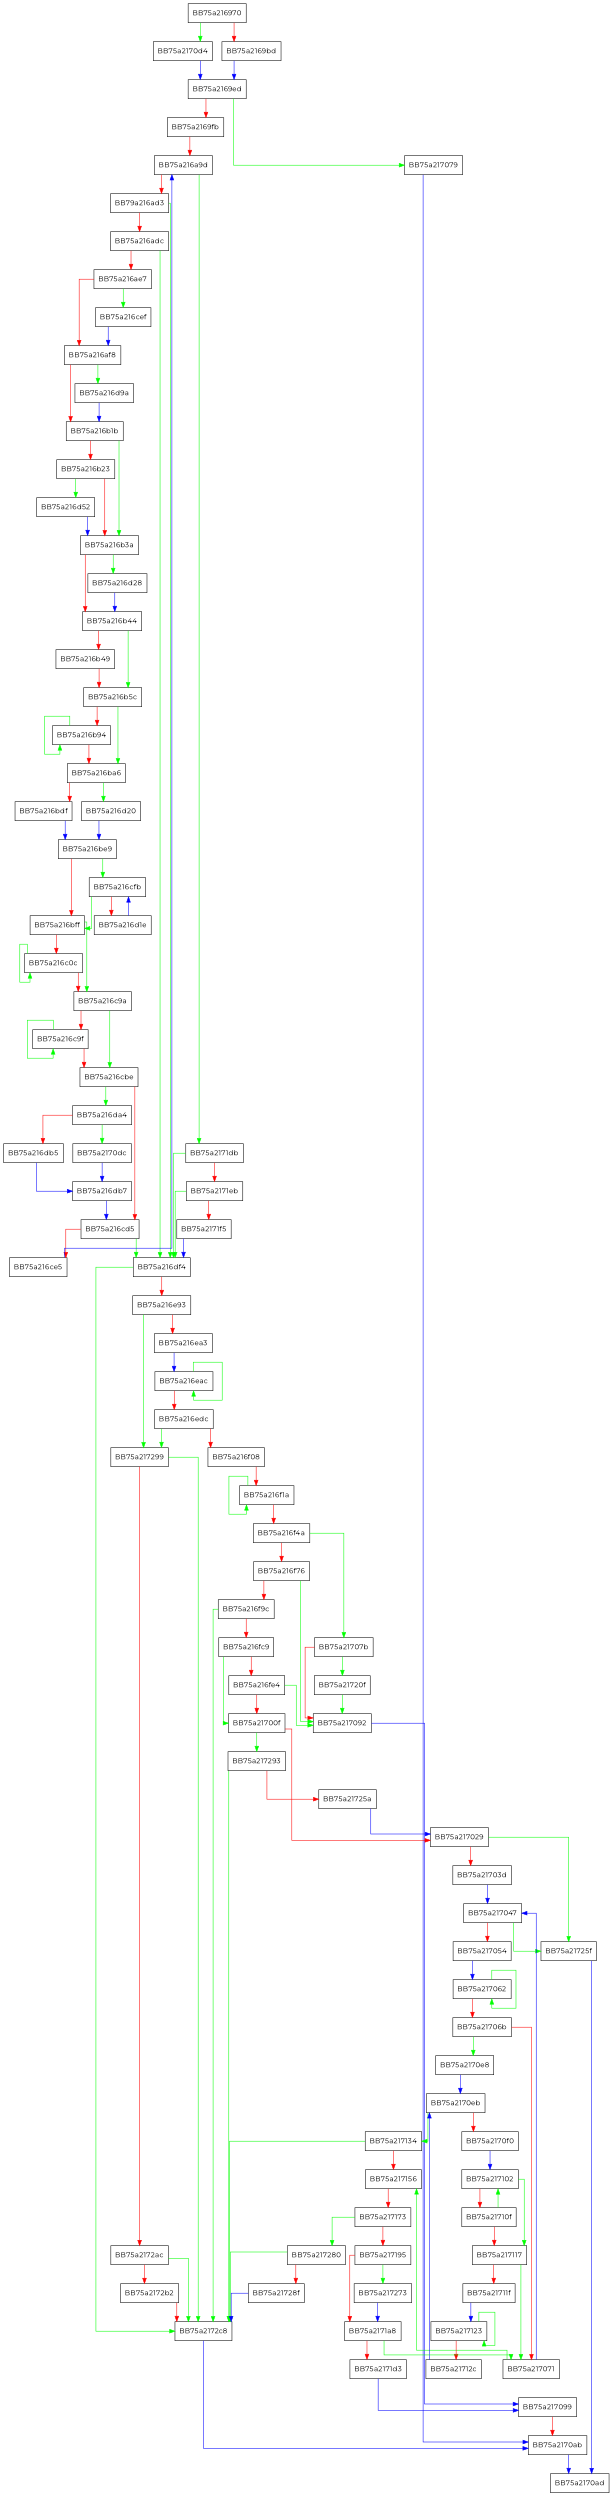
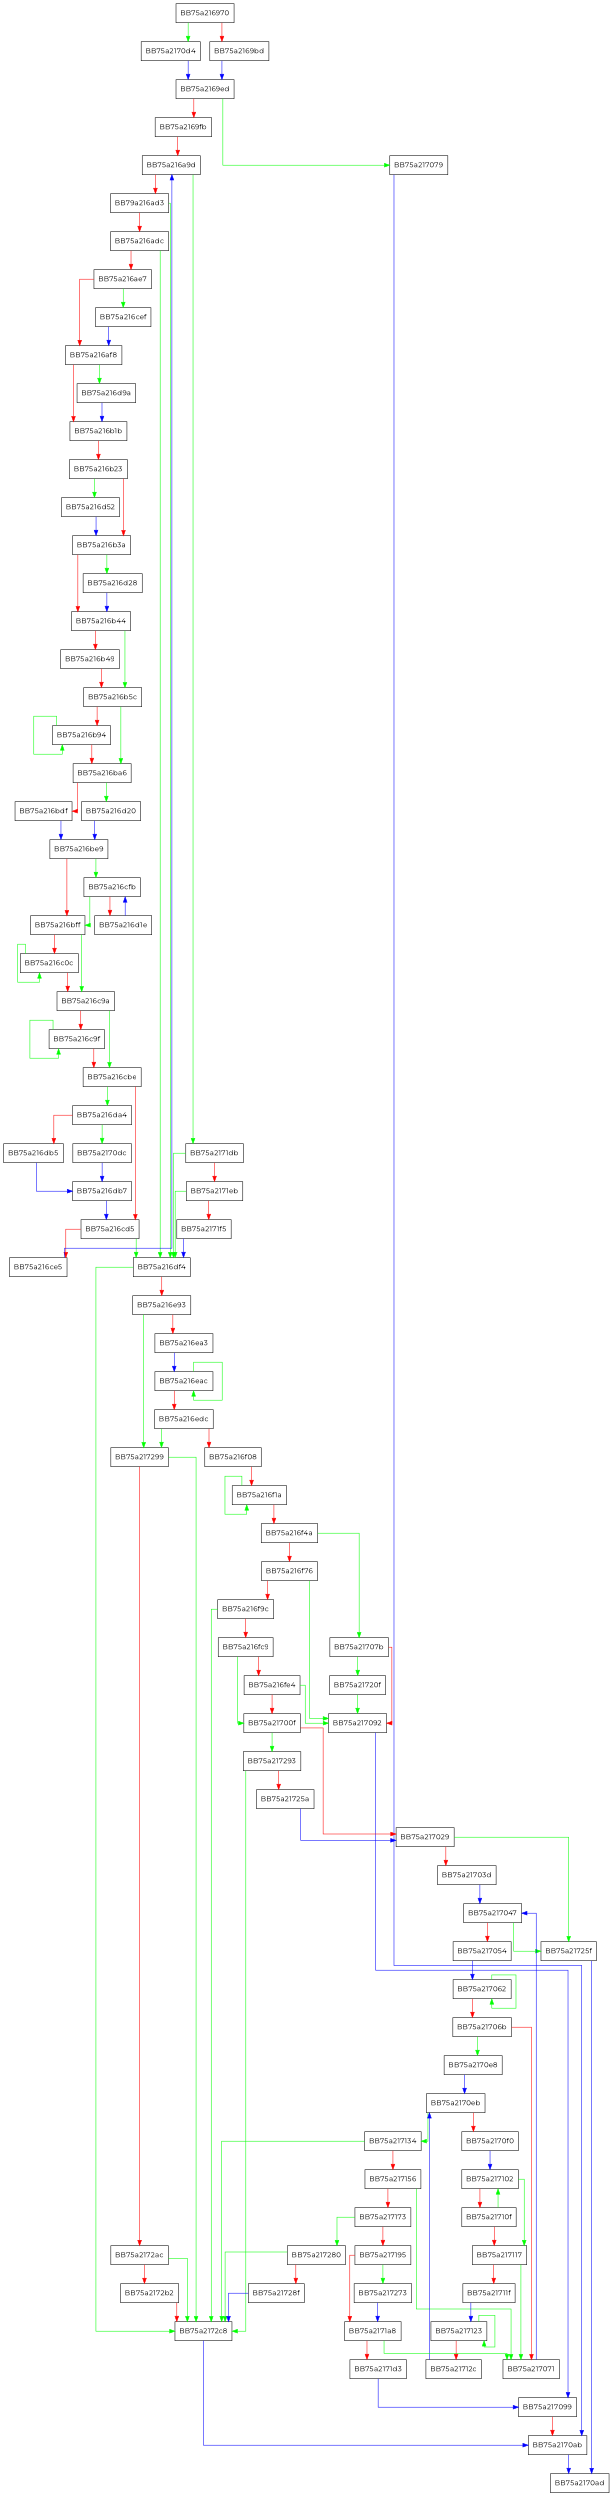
edge "BB75a216b1b" -> "BB75a216b3a": removed
edge "BB75a217071" -> "BB75a217156": reversed
